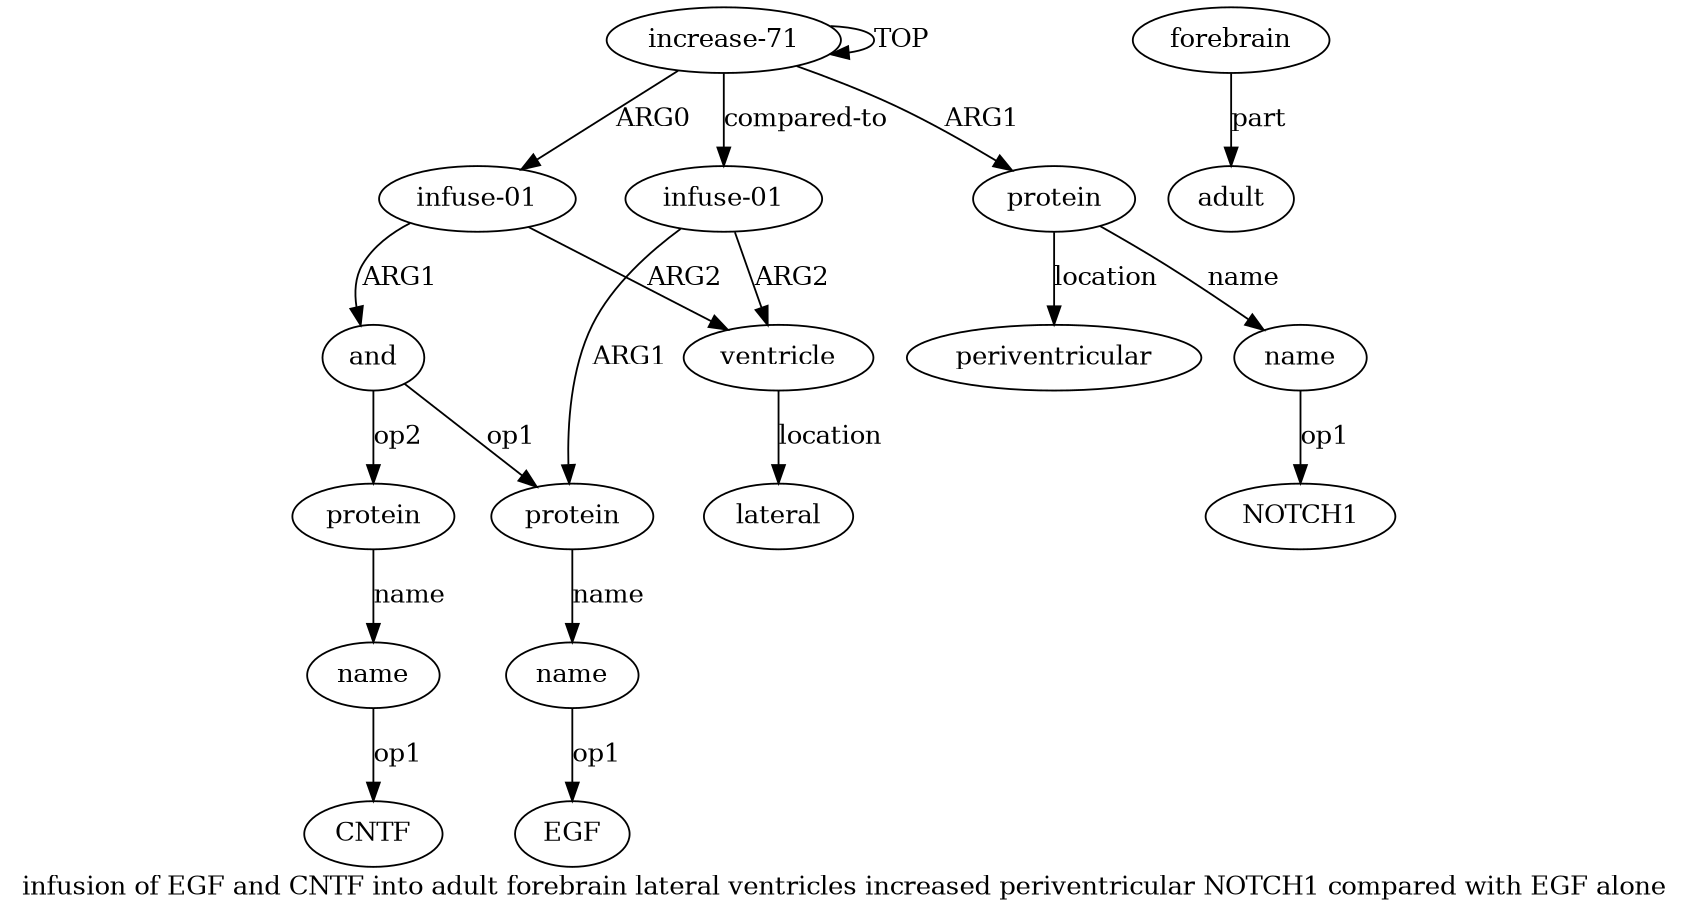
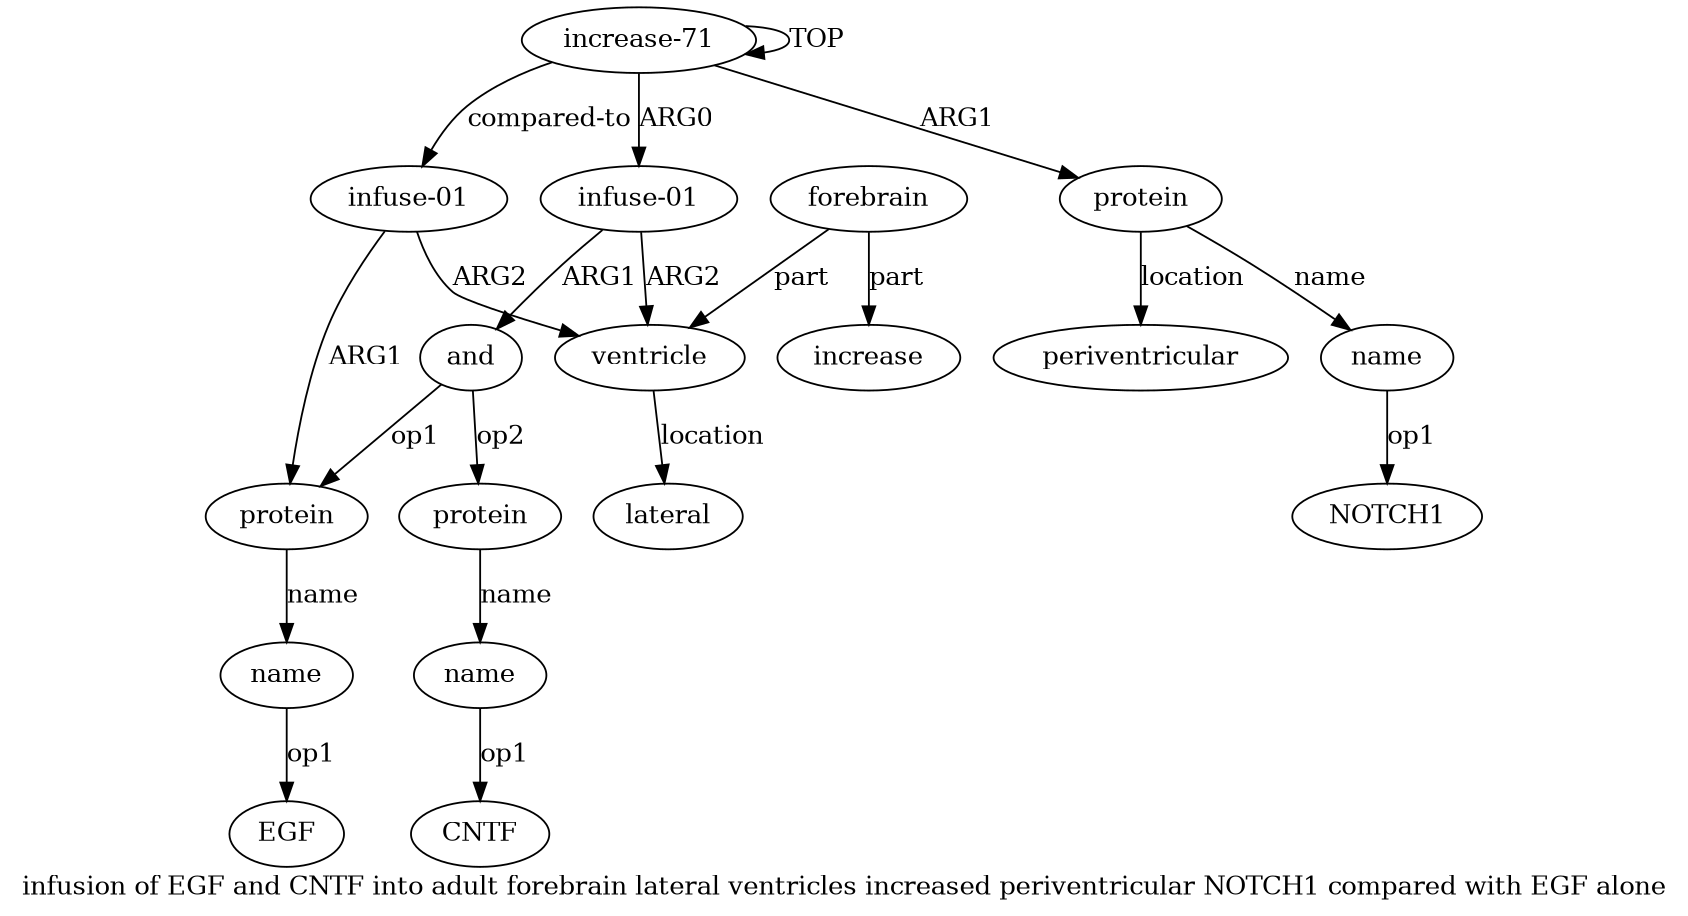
node "adult": label "adult" -> "increase"
edge "forebrain" -> "ventricle": added, label "part"
